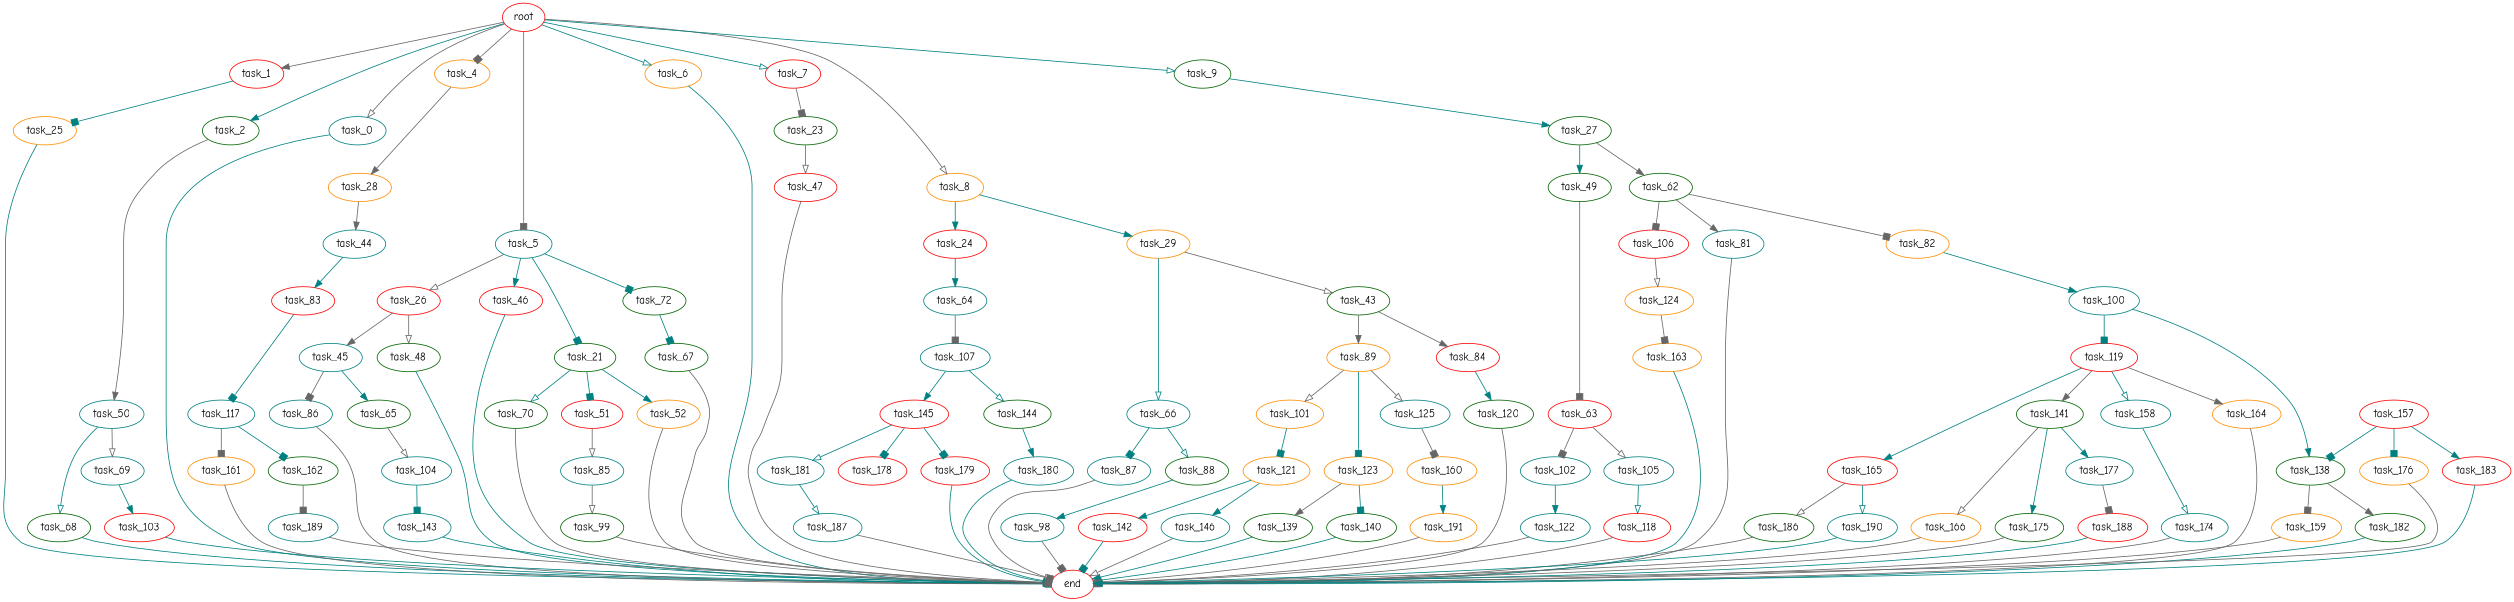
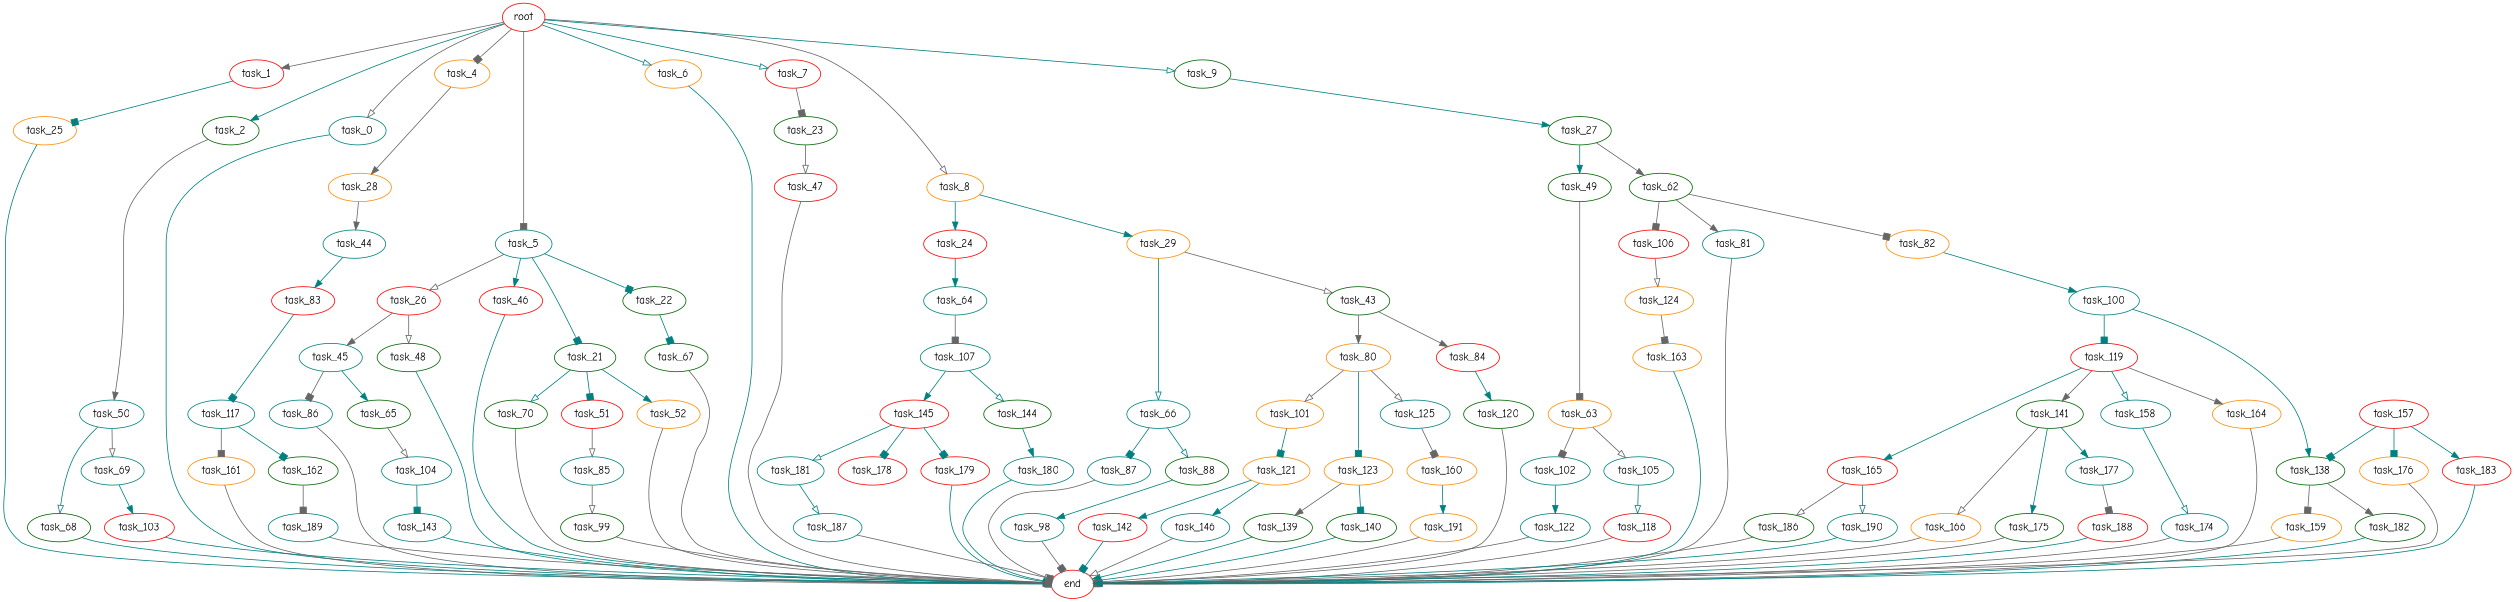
node "task_72": label "task_72" -> "task_22"
node "task_89": label "task_89" -> "task_80"
node "task_63": color red -> darkorange
